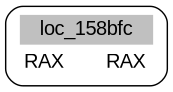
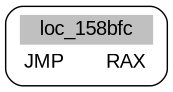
node "loc_158bfc": text "RAX        RAX" -> "JMP        RAX"
